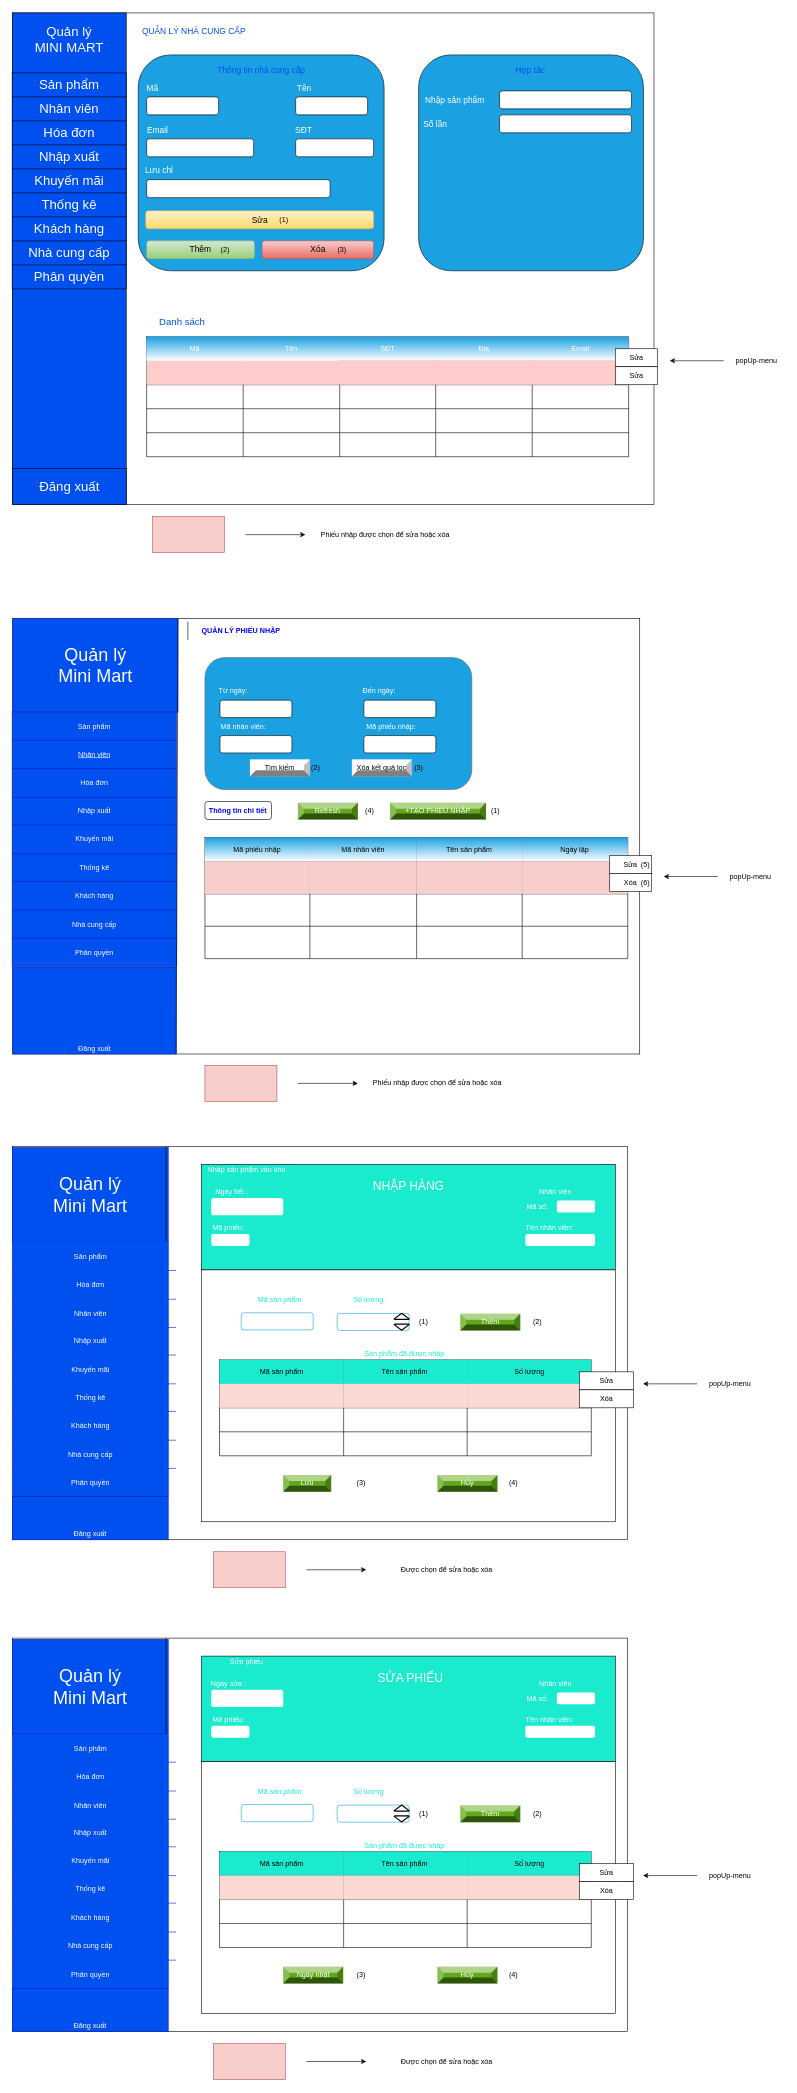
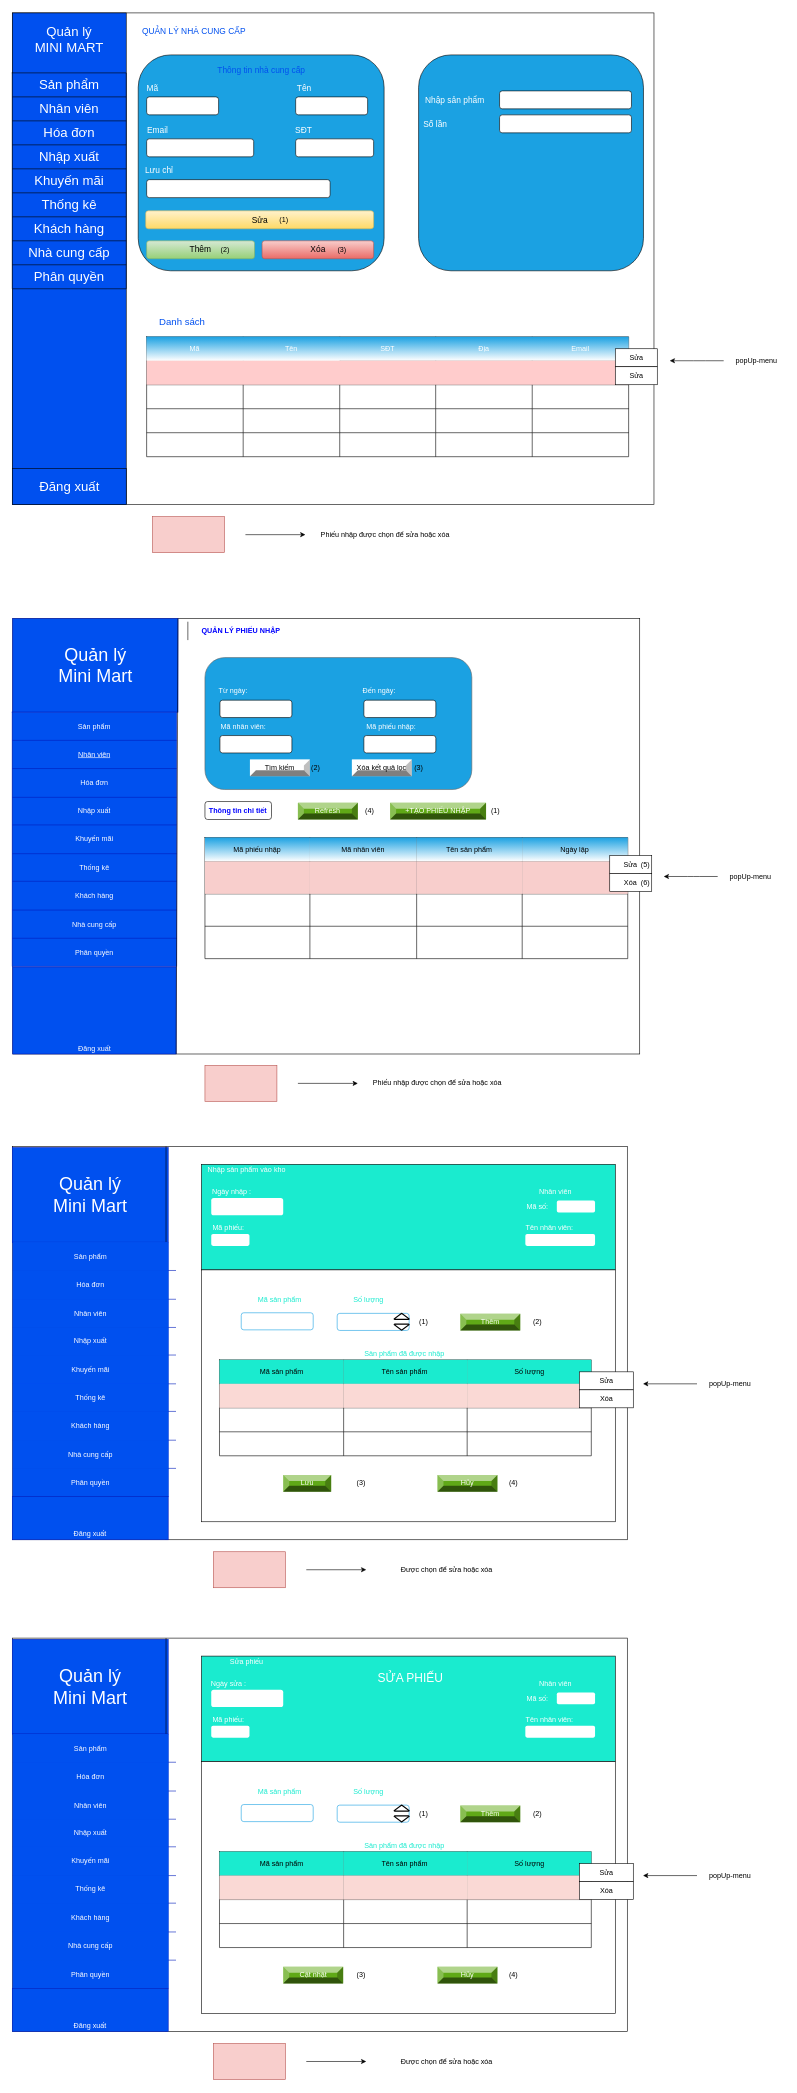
node "Hợp tác": removed
node "NHẬP HÀNG": removed
node "Ngày tiết :": label "Ngày tiết :" -> "Ngày nhập :"
node "Ngày nhật": label "Ngày nhật" -> "Cật nhật"
